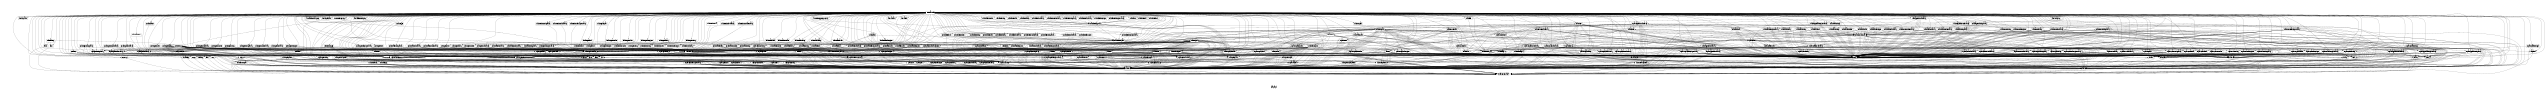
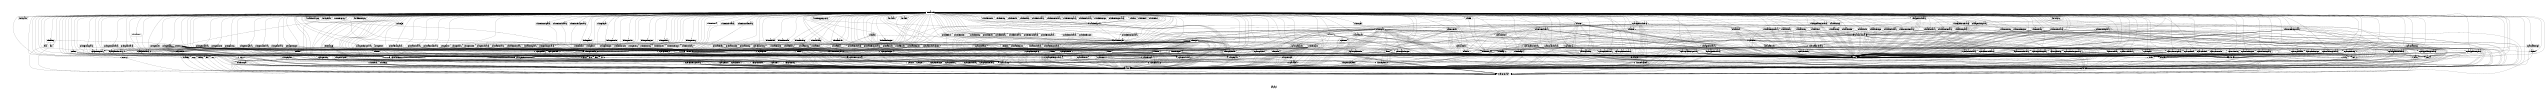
node "cnvlist_name": removed
